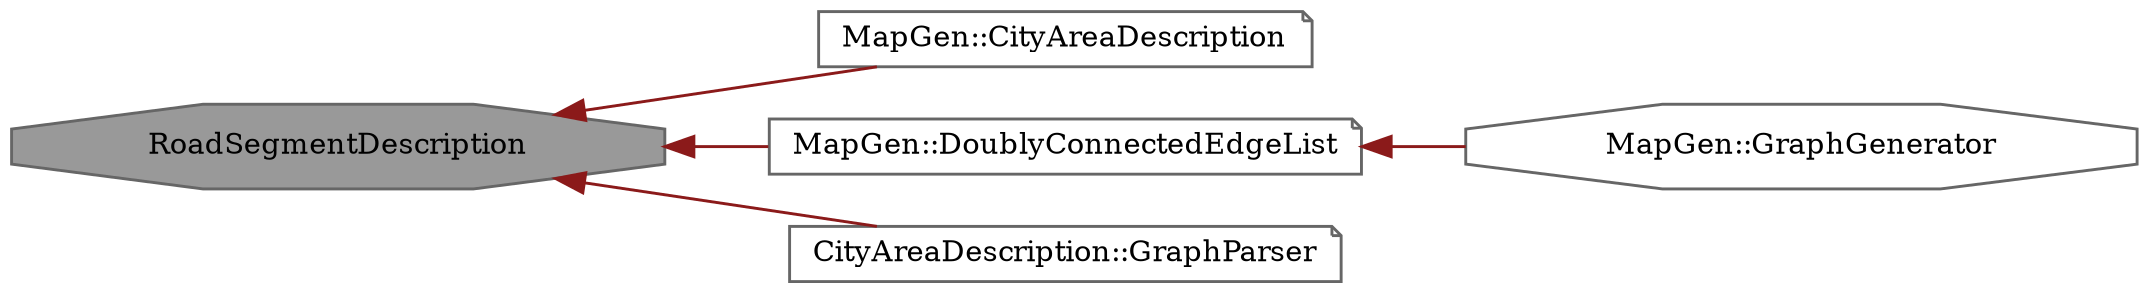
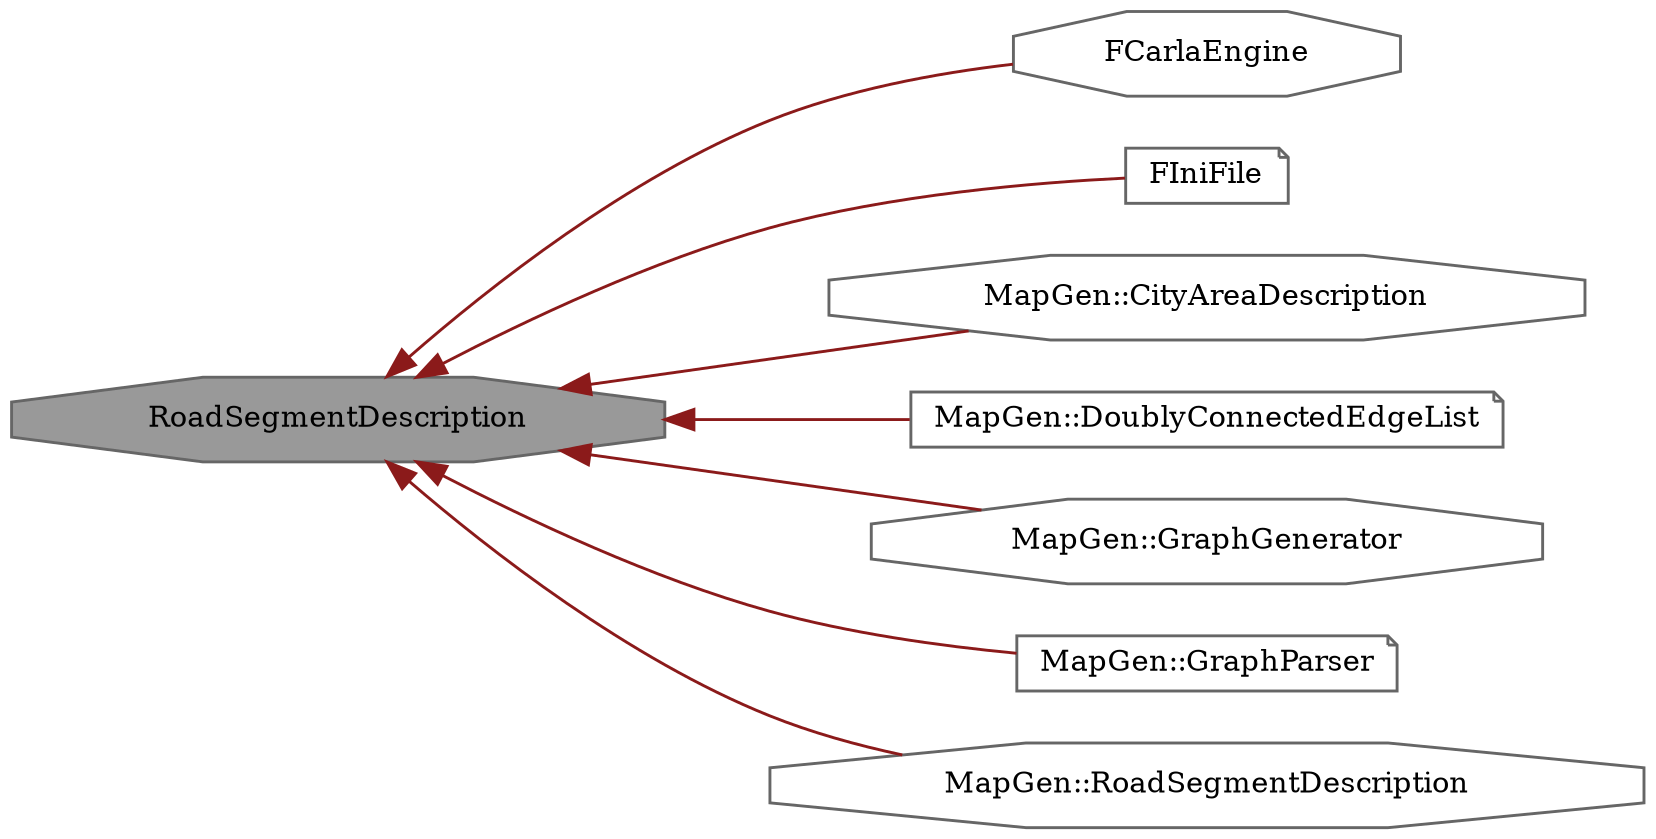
node "MapGen::CityAreaDescription": shape note -> octagon
node "FCarlaEngine": added
edge "MapGen::GraphGenerator" -> "MapGen::DoublyConnectedEdgeList": now "MapGen::GraphGenerator" -> "RoadSegmentDescription"
node "FIniFile": added
node "CityAreaDescription::GraphParser": label "CityAreaDescription::GraphParser" -> "MapGen::GraphParser"
node "MapGen::RoadSegmentDescription": added
